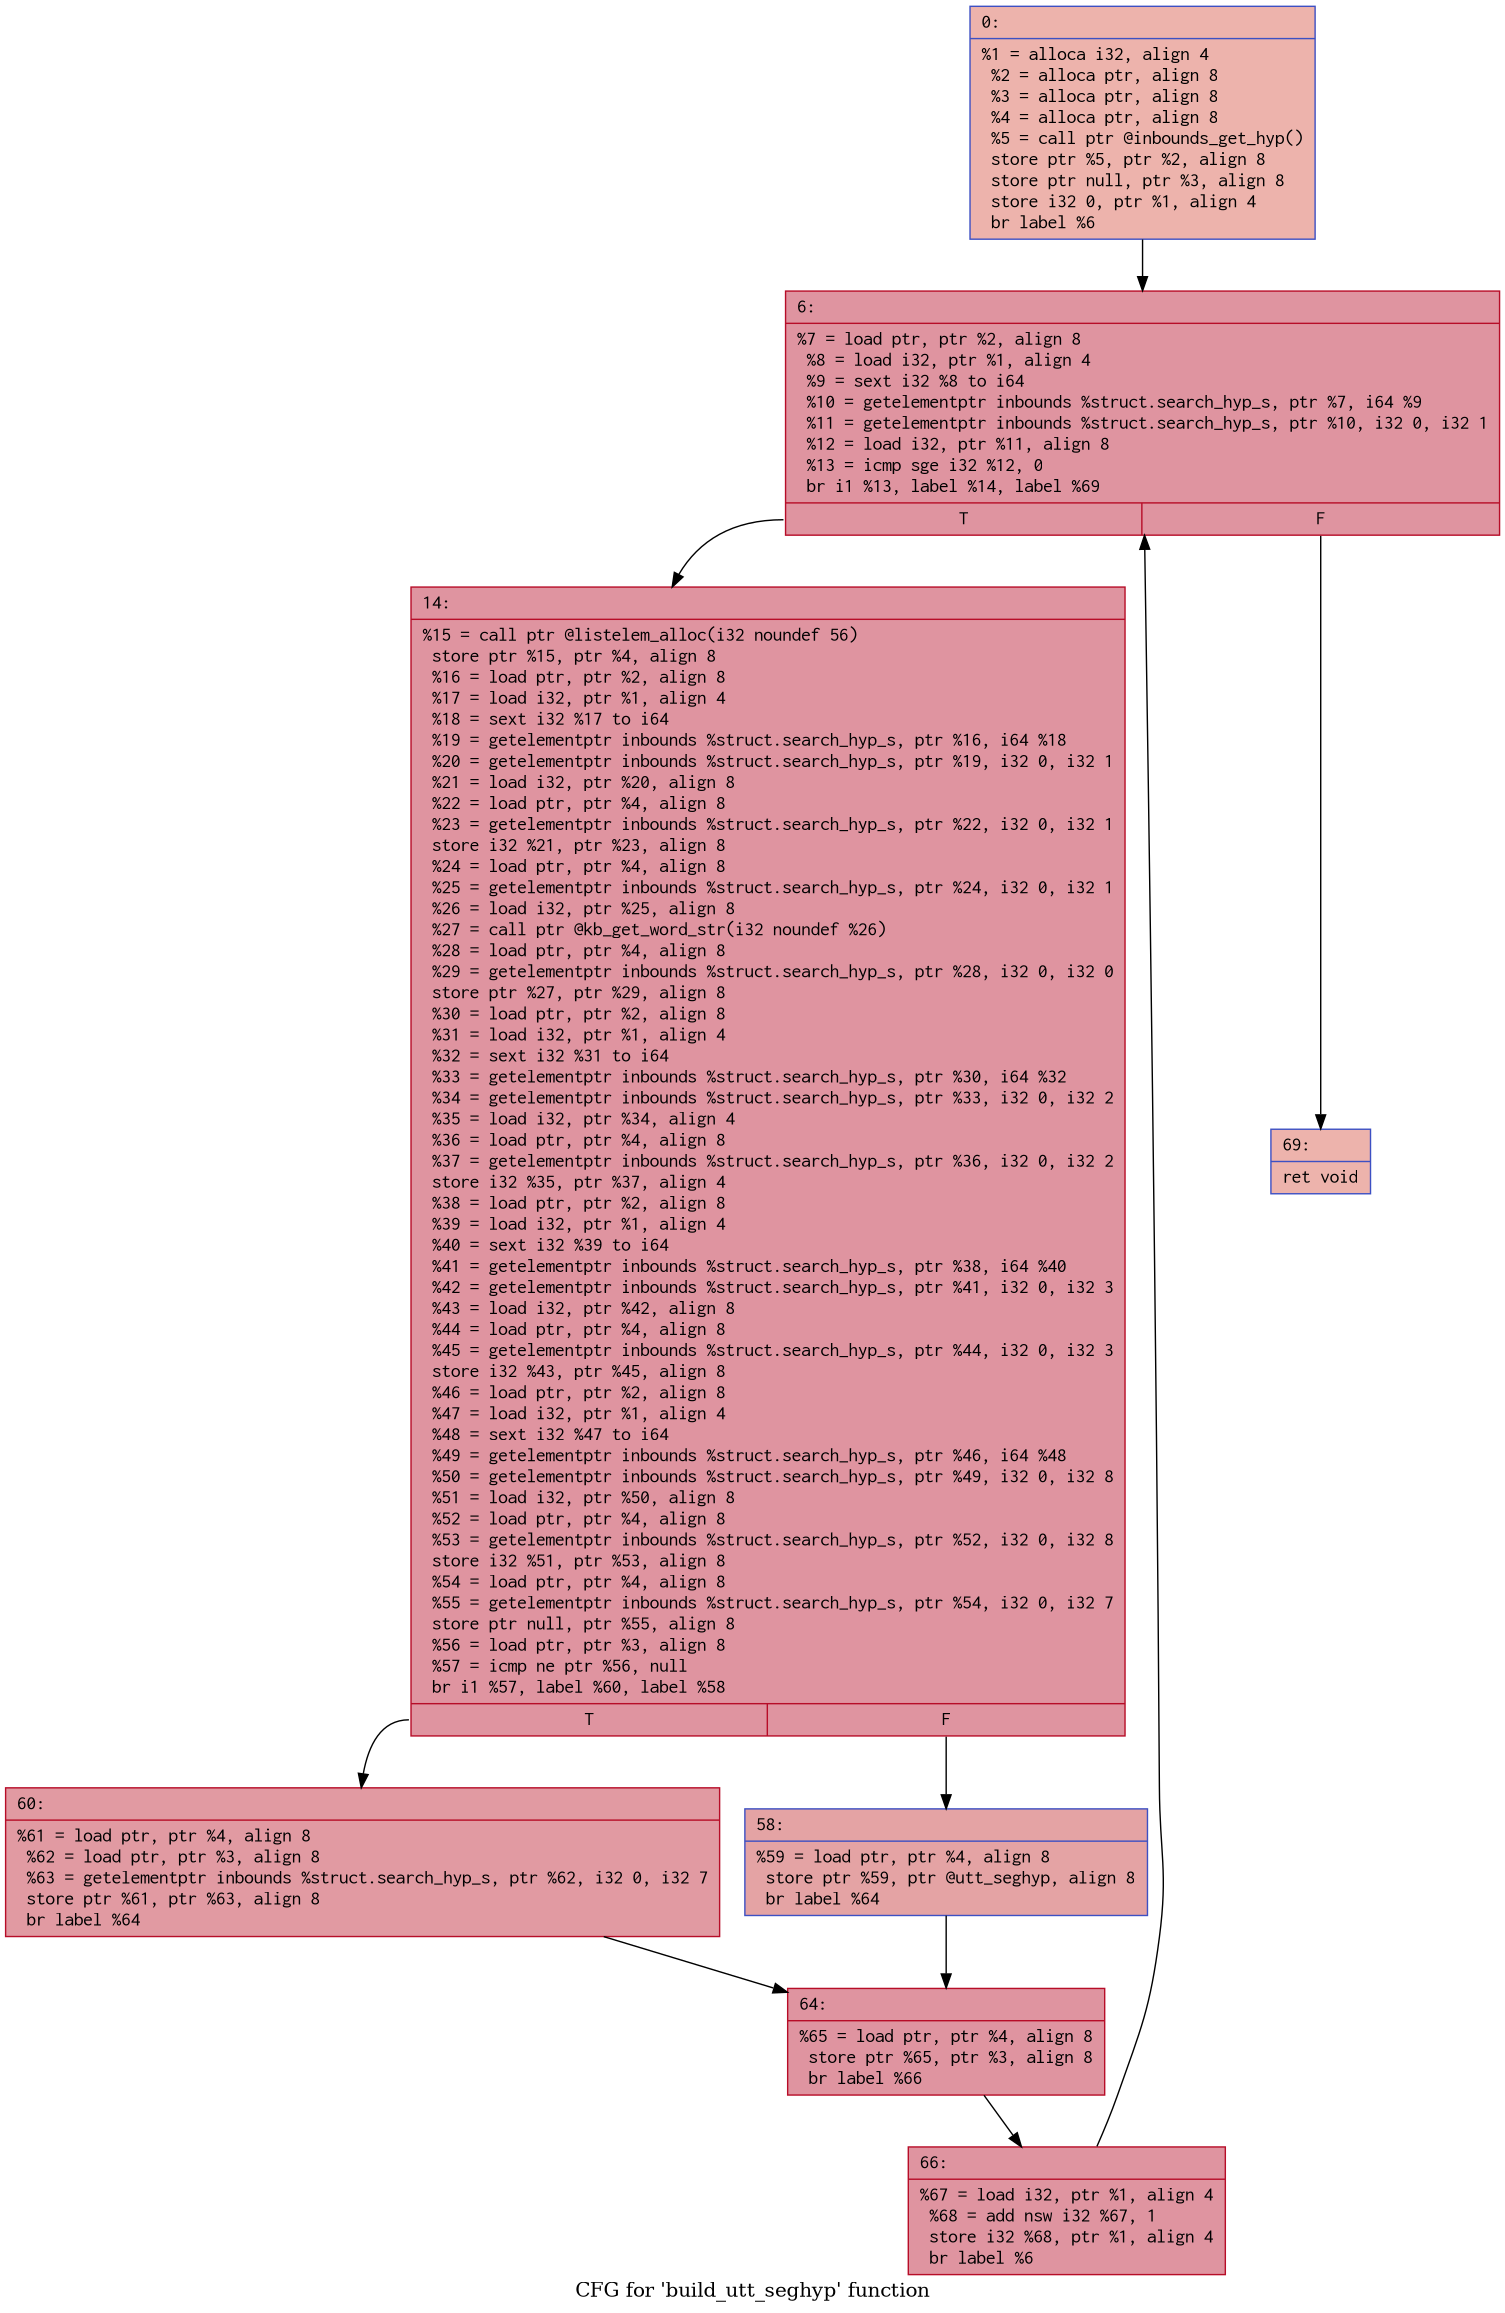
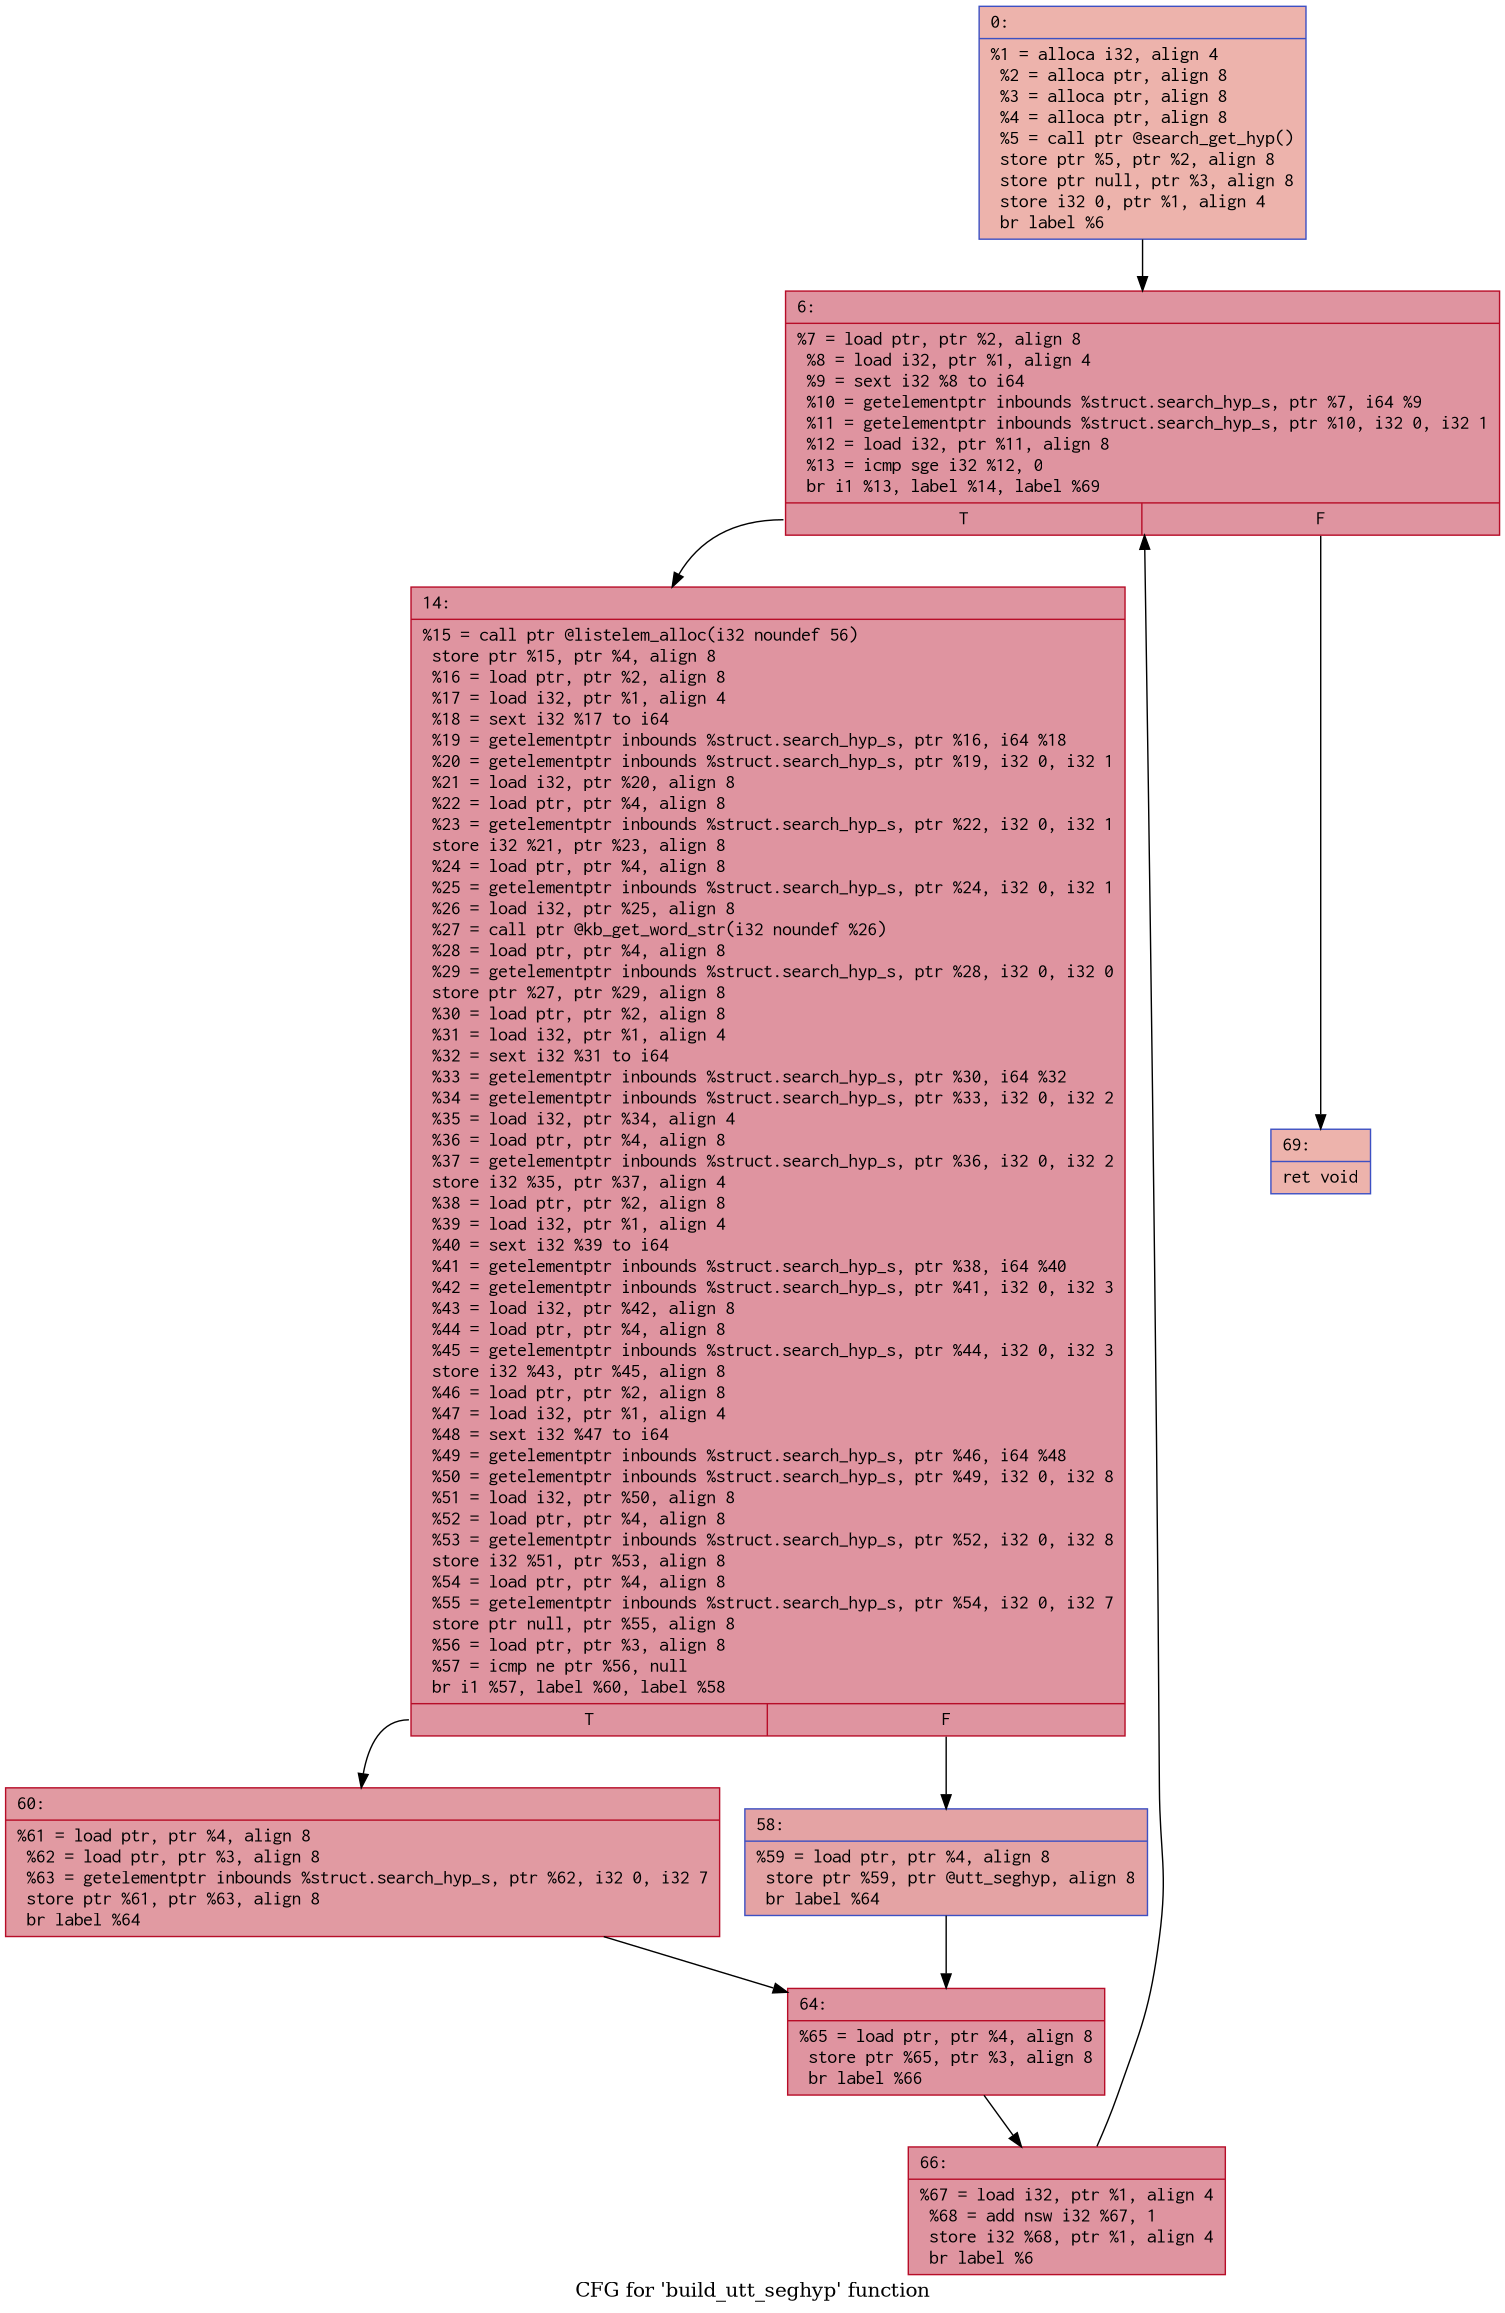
node "0:": text "%5 = call ptr @inbounds_get_hyp()" -> "%5 = call ptr @search_get_hyp()"
